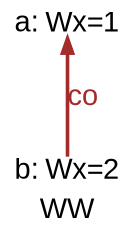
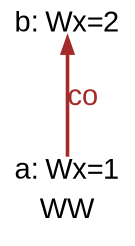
edge "b: Wx=2" -> "a: Wx=1": reversed
